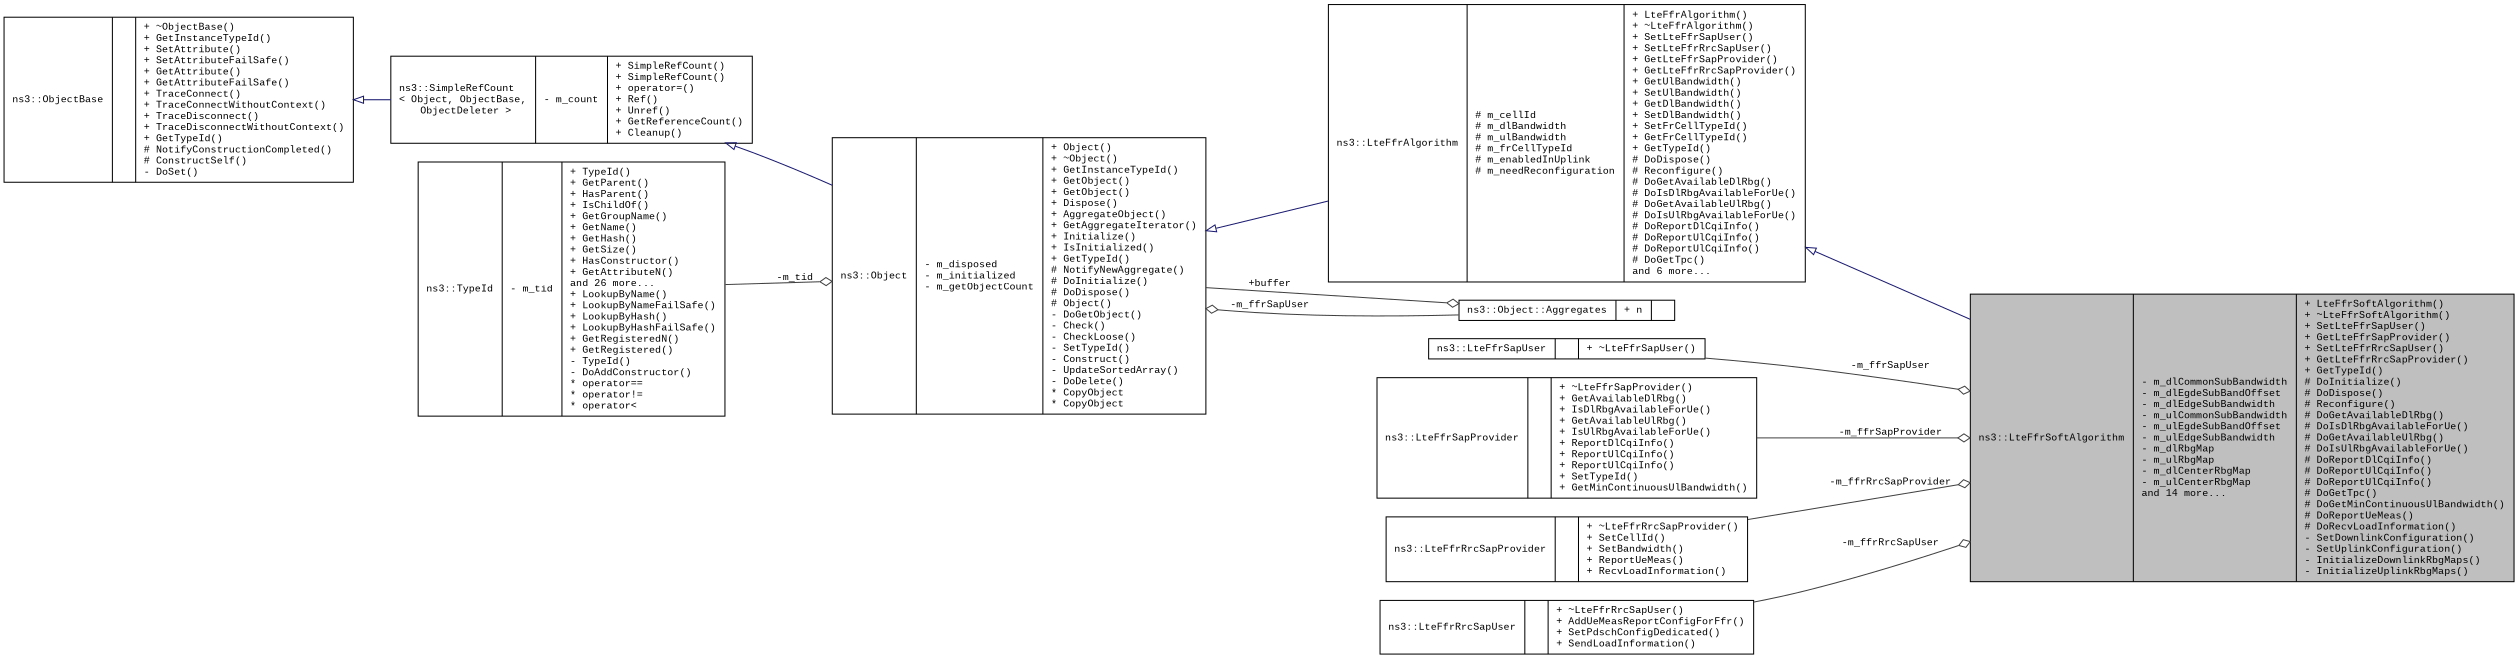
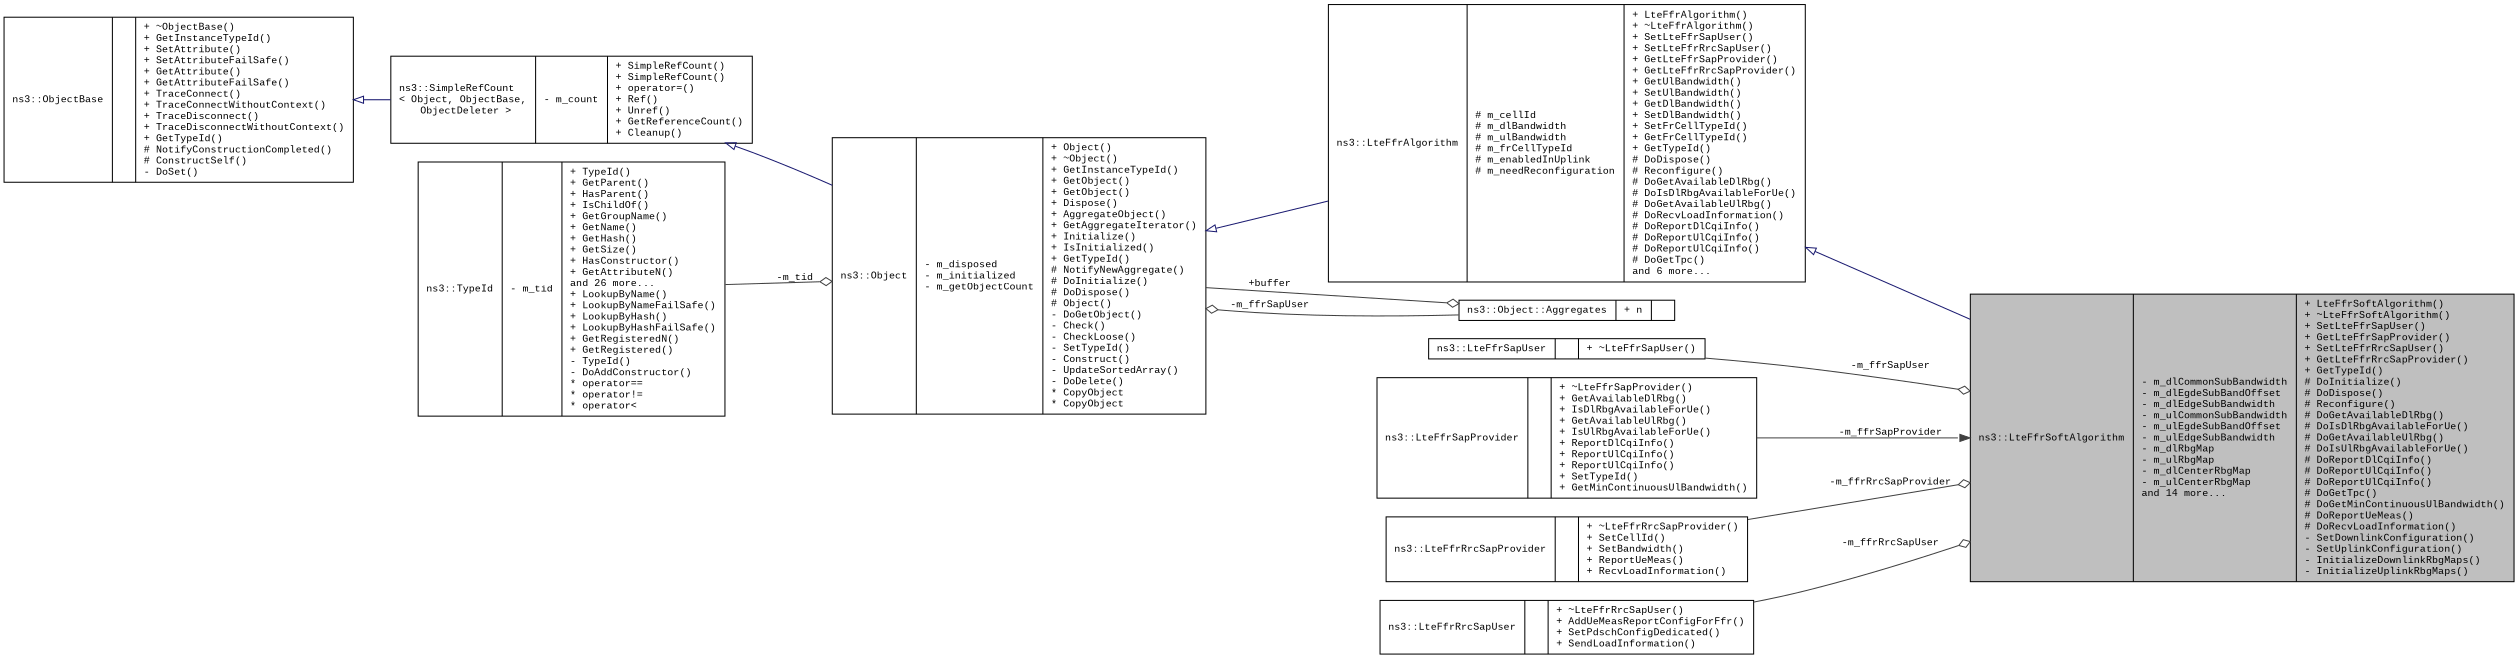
node "ns3::LteFfrAlgorithm": text "# DoIsUlRbgAvailableForUe()" -> "# DoRecvLoadInformation()"
edge "ns3::LteFfrSapProvider" -> "ns3::LteFfrSoftAlgorithm": arrowhead odiamond -> normal
